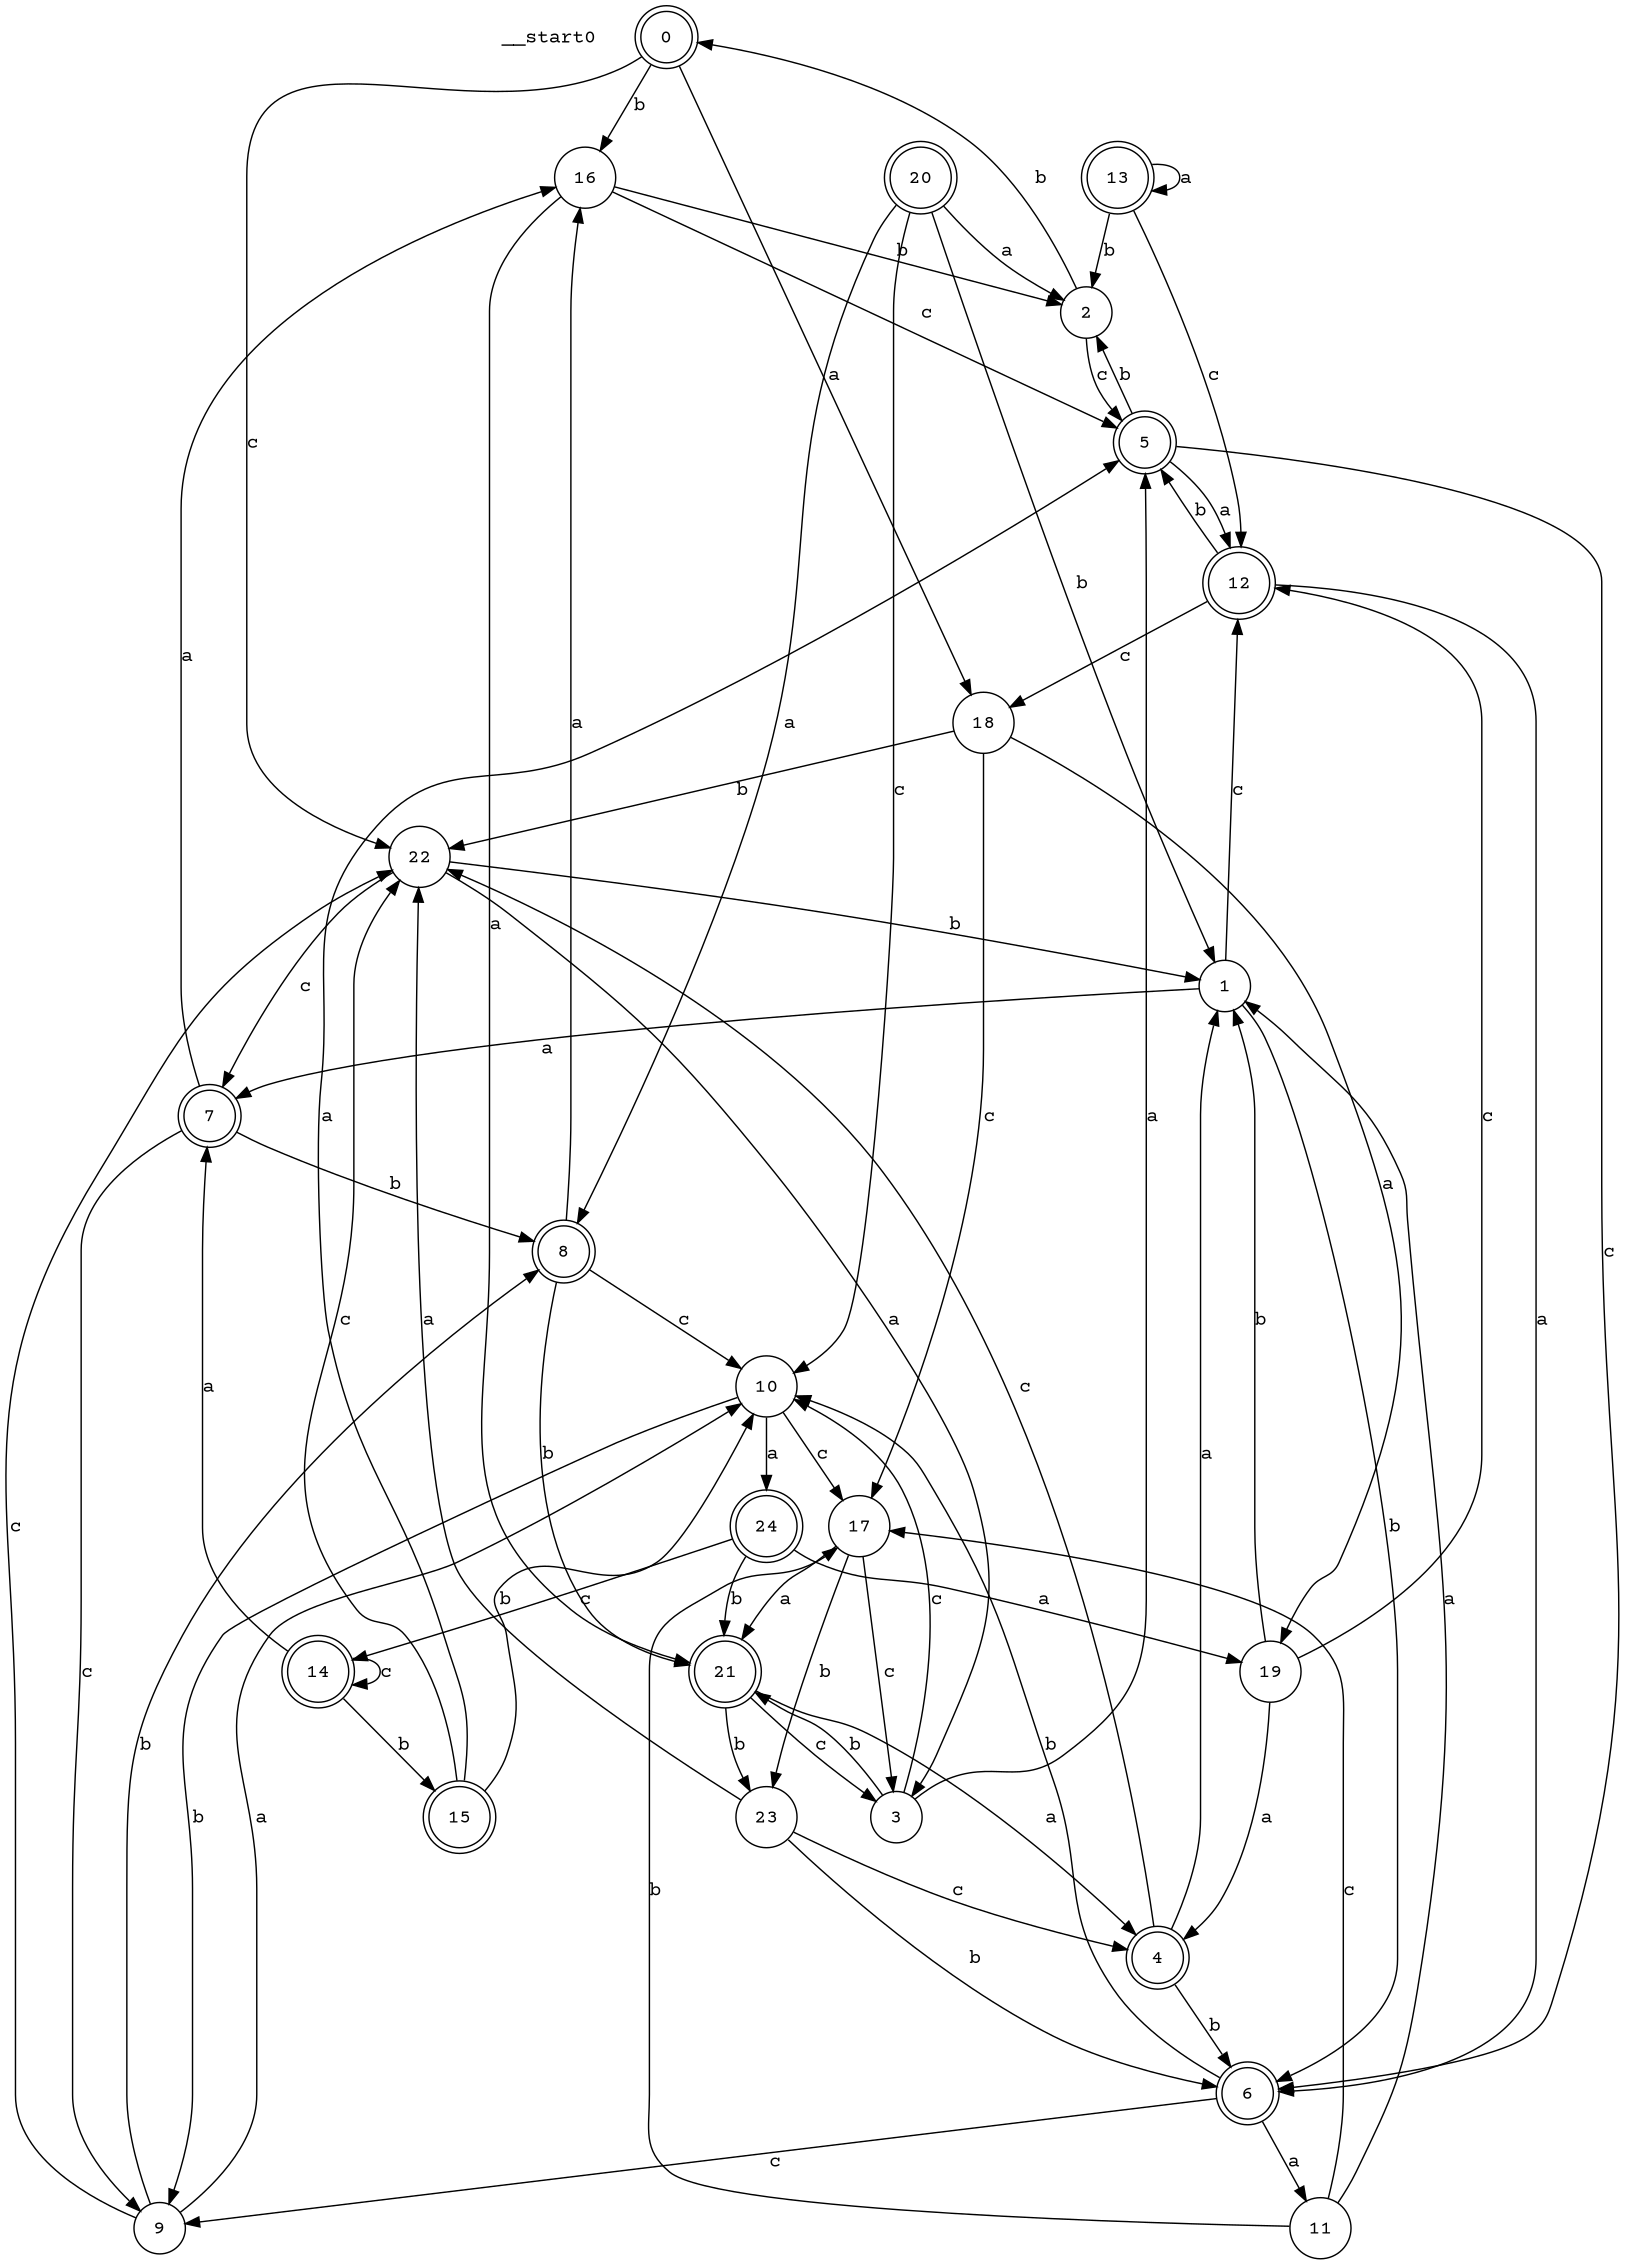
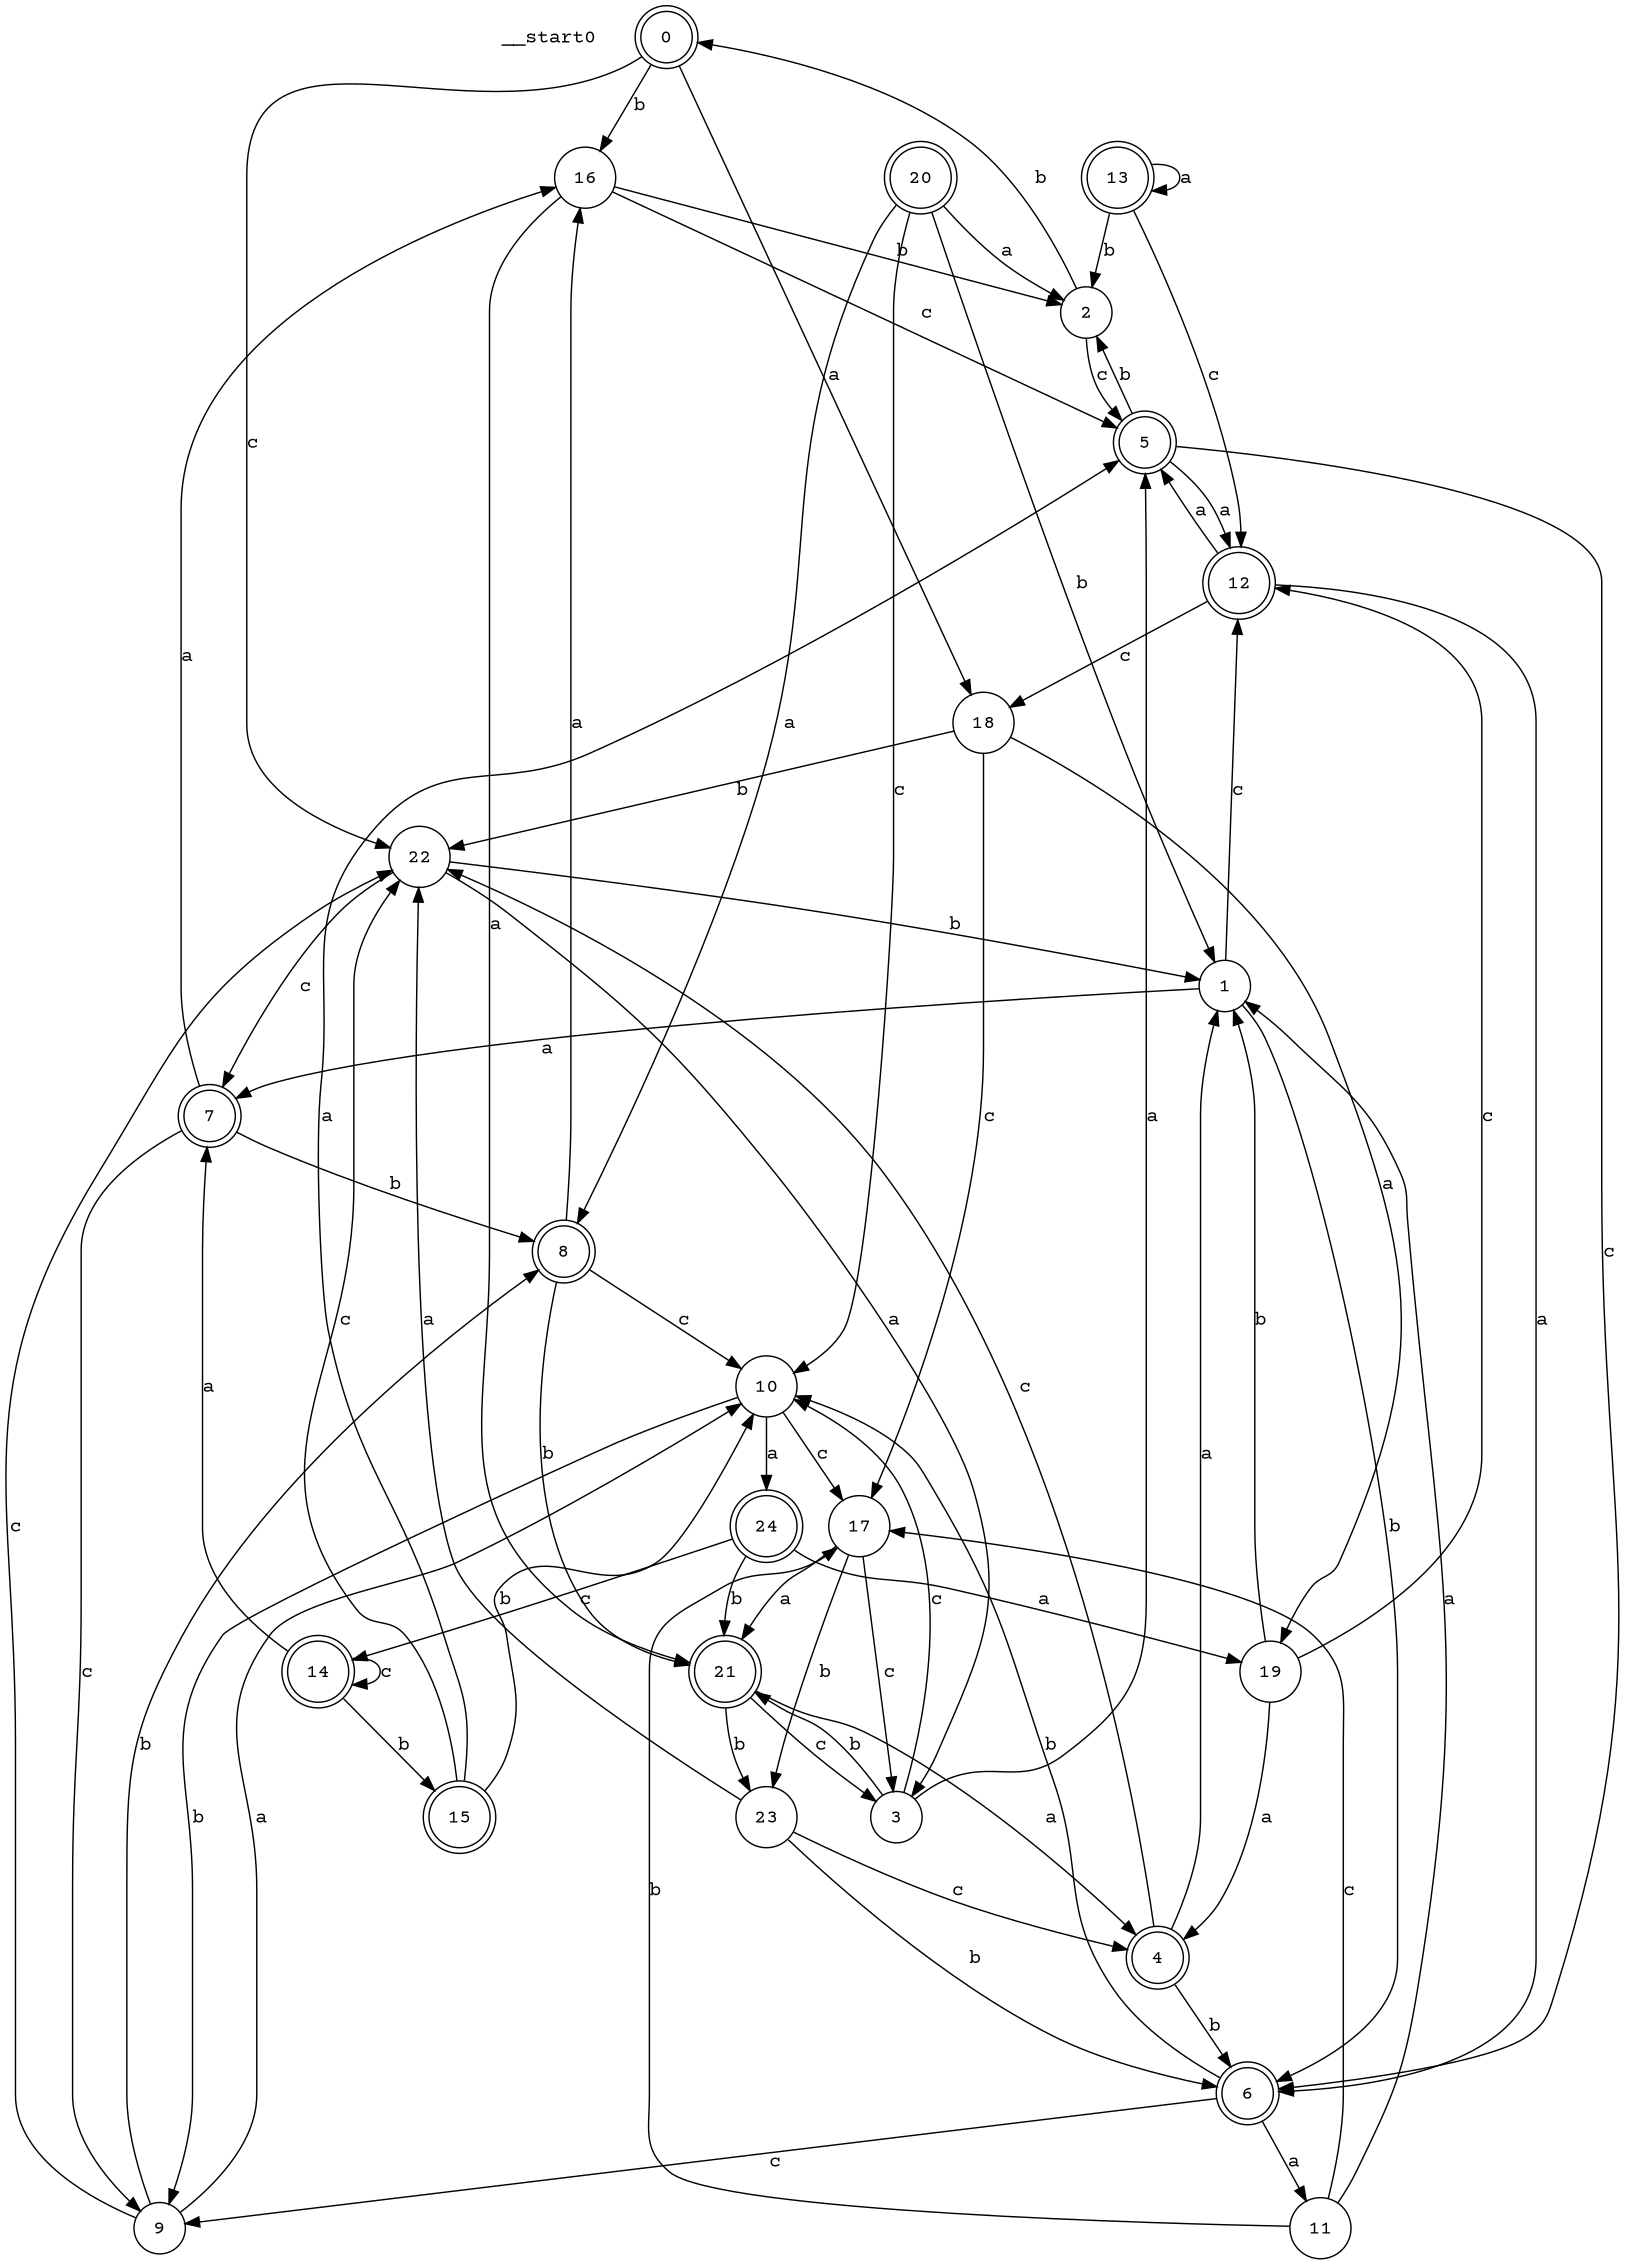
edge "12" -> "5": label "b" -> "a"
